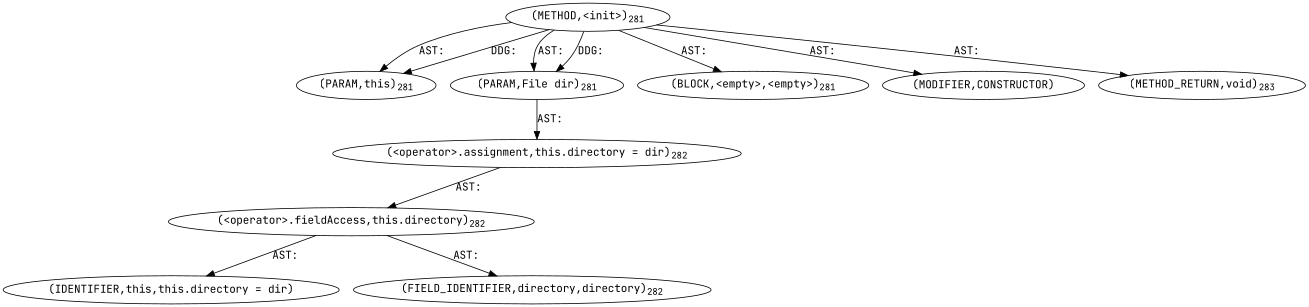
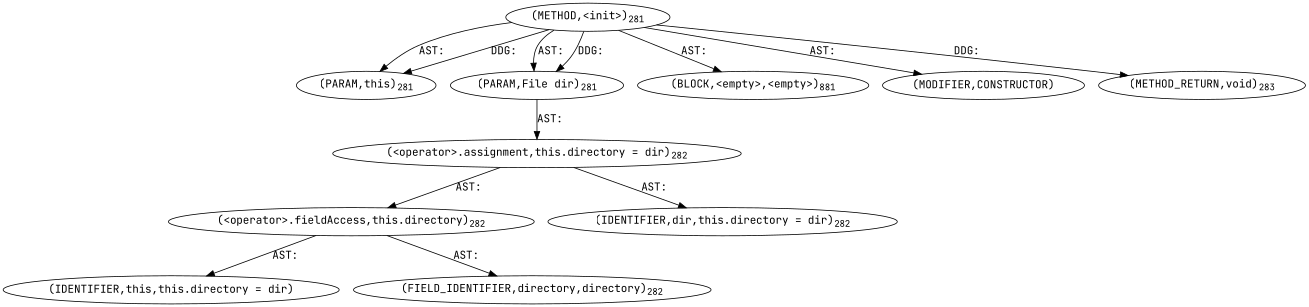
edge "(METHOD,<init>)" -> "(METHOD_RETURN,void)": label "AST: " -> "DDG: "
node "(BLOCK,<empty>,<empty>)": text "281" -> "881"
node "(IDENTIFIER,dir,this.directory = dir)": added
